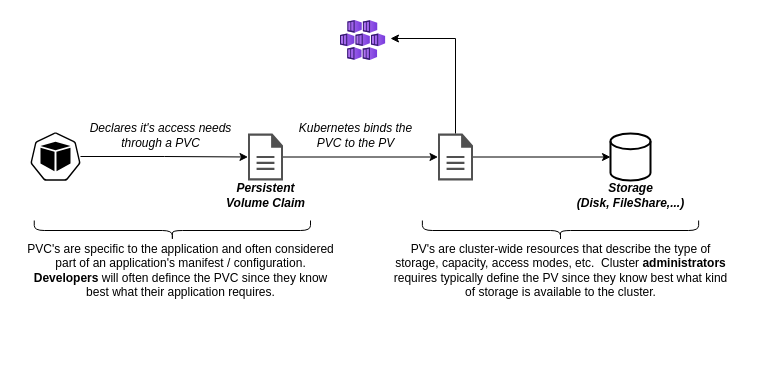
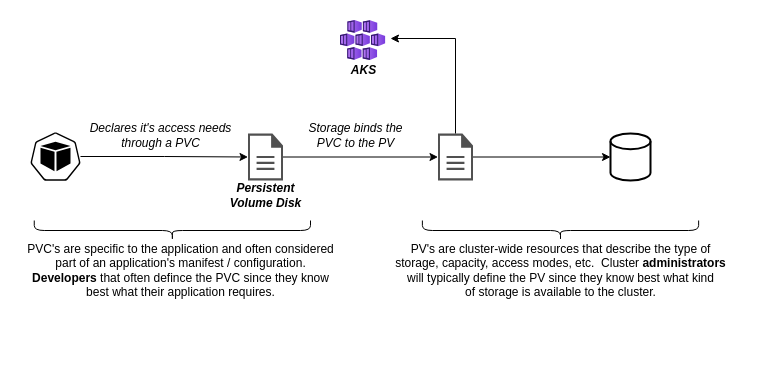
node "AKS": added
node "Kubernetes binds the PVC to the PV": label "Kubernetes binds the PVC to the PV" -> "Storage binds the PVC to the PV"
node "Persistent Volume Claim": label "Persistent Volume Claim" -> "Persistent Volume Disk"
node "Storage (Disk, FileShare,...)": removed
node "PVC's are specific to the application and often considered part of an application's manifest / configuration. Developers will often defince the PVC since they know best what their application requires.": label "PVC's are specific to the application and often considered part of an application's manifest / configuration. Developers will often defince the PVC since they know best what their application requires." -> "PVC's are specific to the application and often considered part of an application's manifest / configuration. Developers that often defince the PVC since they know best what their application requires."
node "PV's are cluster-wide resources that describe the type of storage, capacity, access modes, etc. Cluster administrators requires typically define the PV since they know best what kind of storage is available to the cluster.": label "PV's are cluster-wide resources that describe the type of storage, capacity, access modes, etc. Cluster administrators requires typically define the PV since they know best what kind of storage is available to the cluster." -> "PV's are cluster-wide resources that describe the type of storage, capacity, access modes, etc. Cluster administrators will typically define the PV since they know best what kind of storage is available to the cluster."
